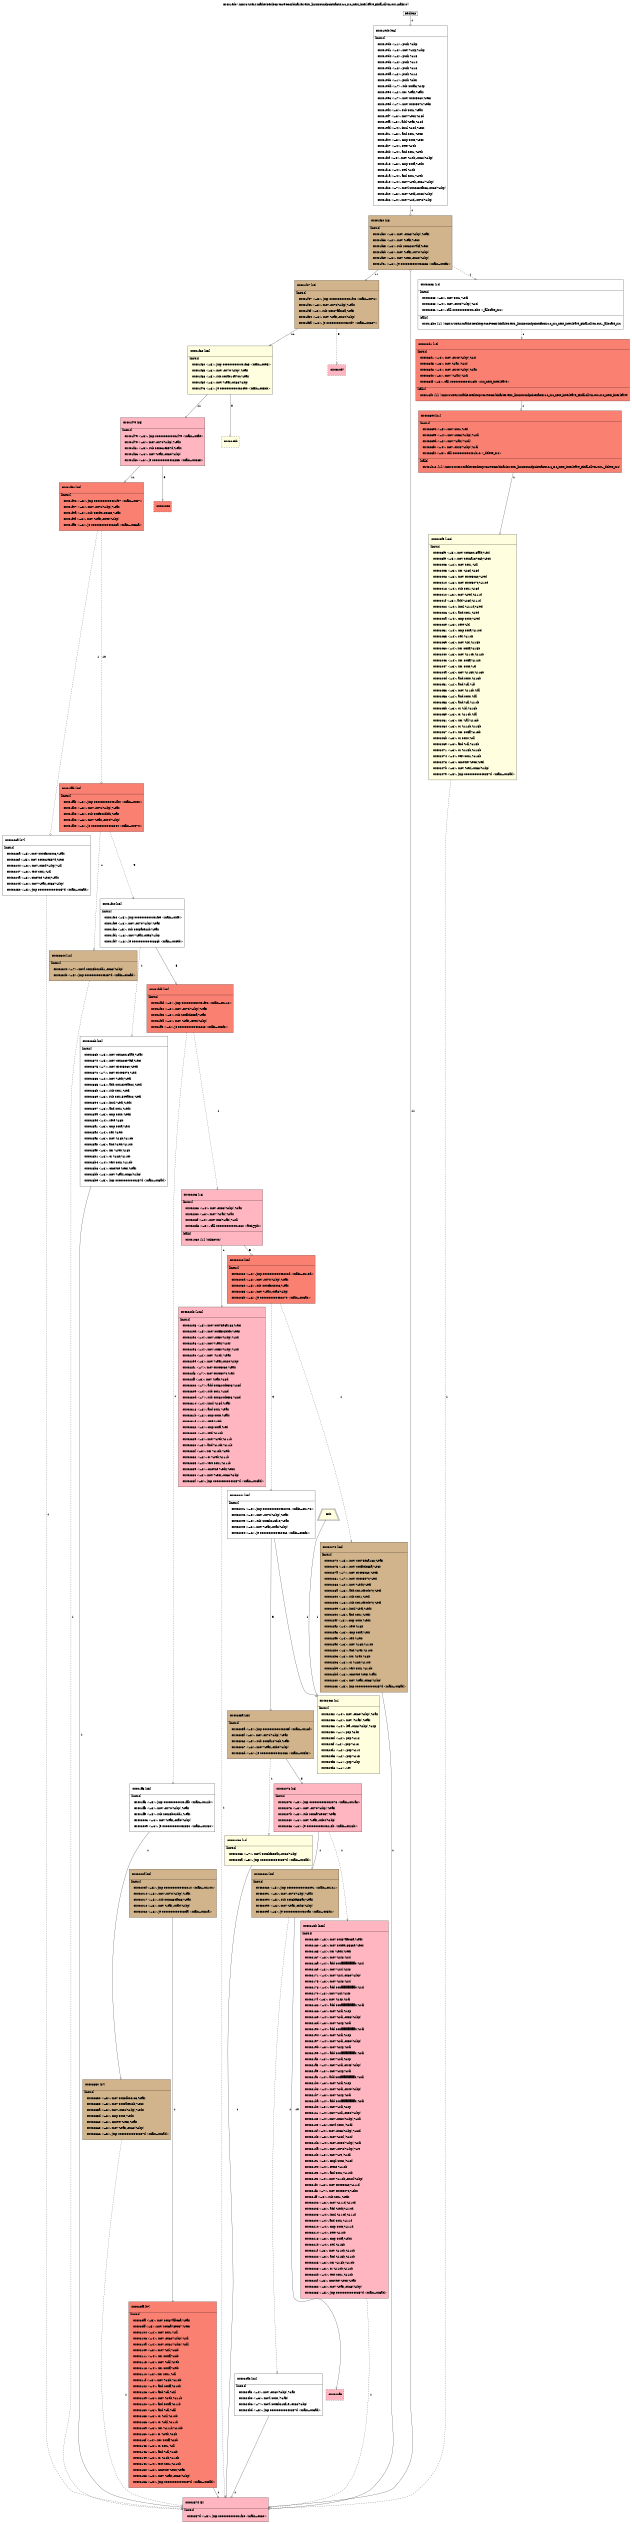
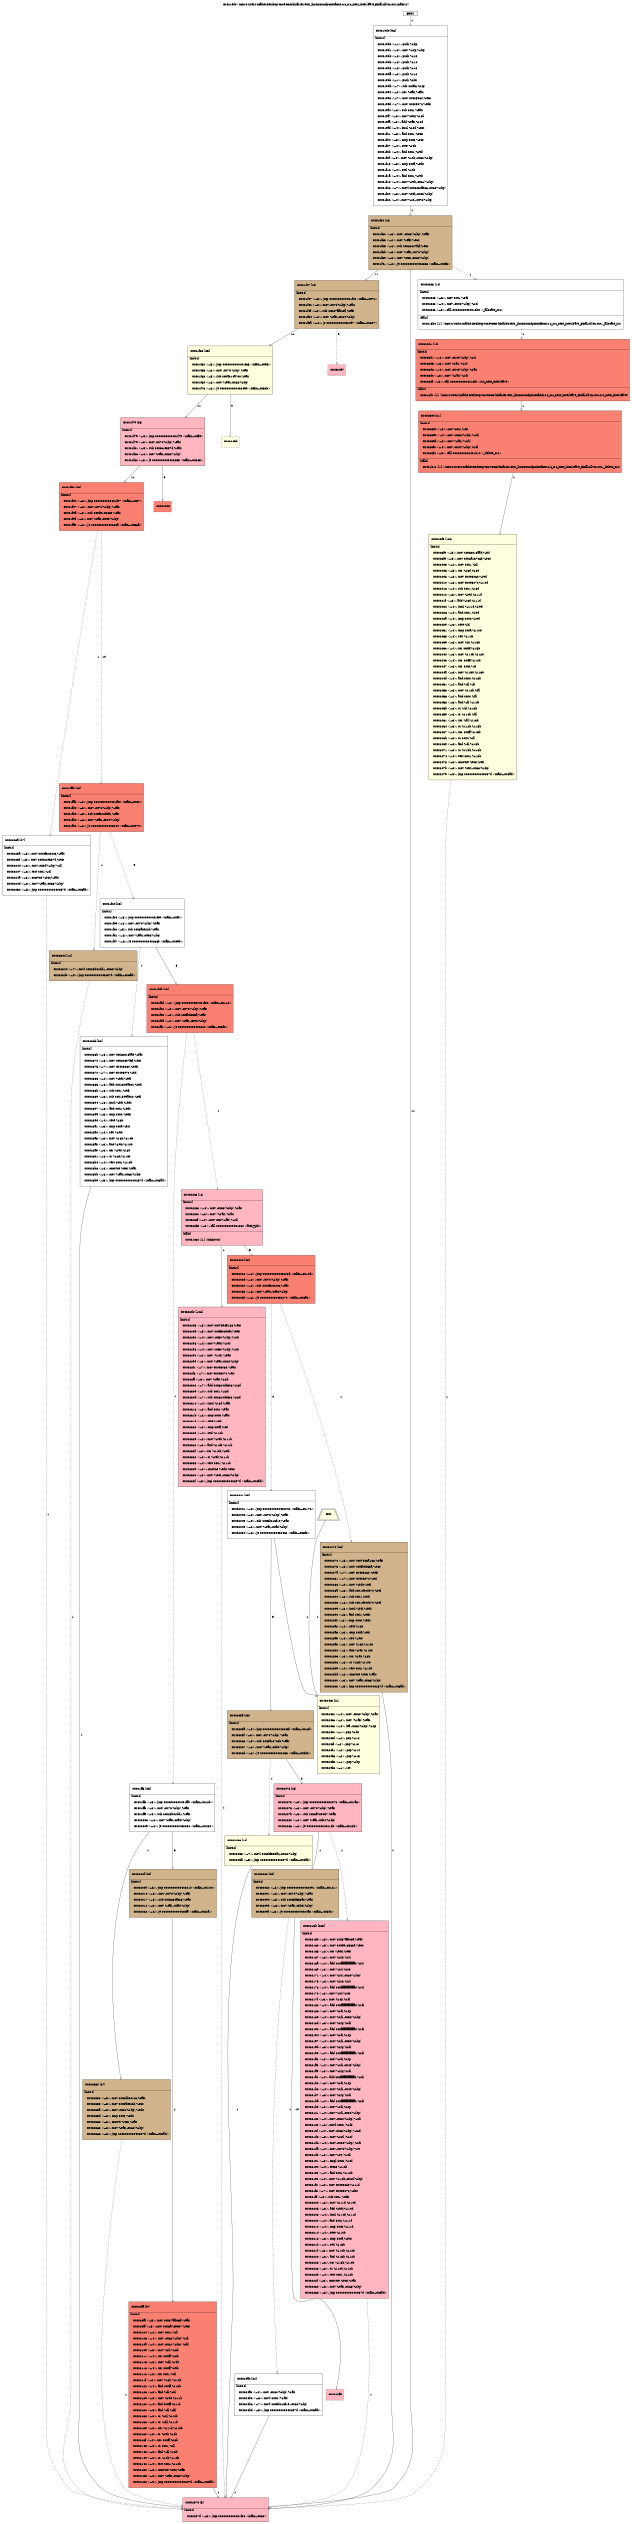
node "Desktop": label "Desktop" -> "Entry"
edge "0x401ff6 [25]" -> "0x40200f [25]": added, label "6"
